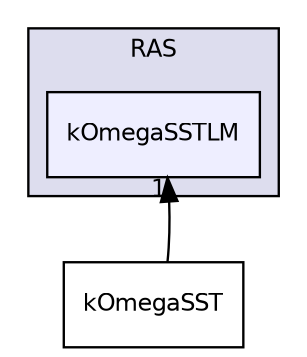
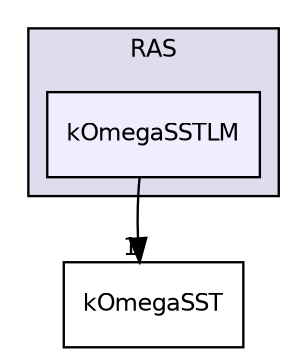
edge "kOmegaSST" -> "kOmegaSSTLM": reversed
